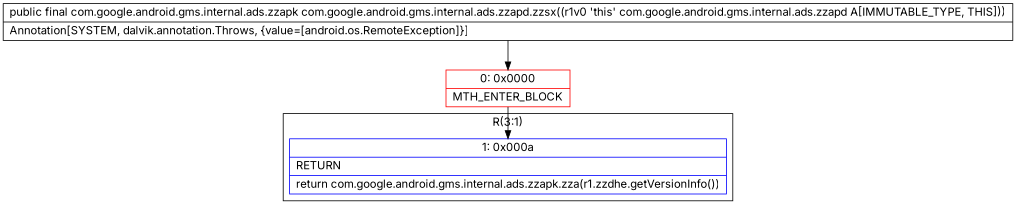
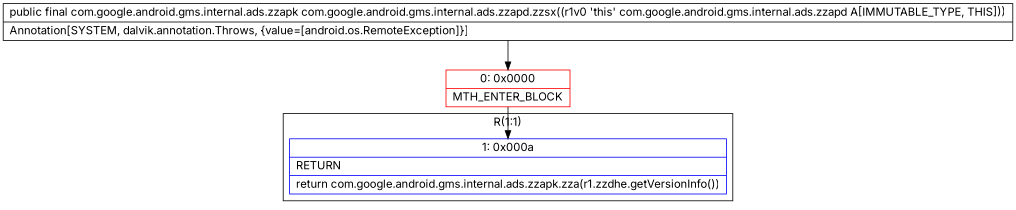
cluster "R(3:1)": label "R(3:1)" -> "R(1:1)"
